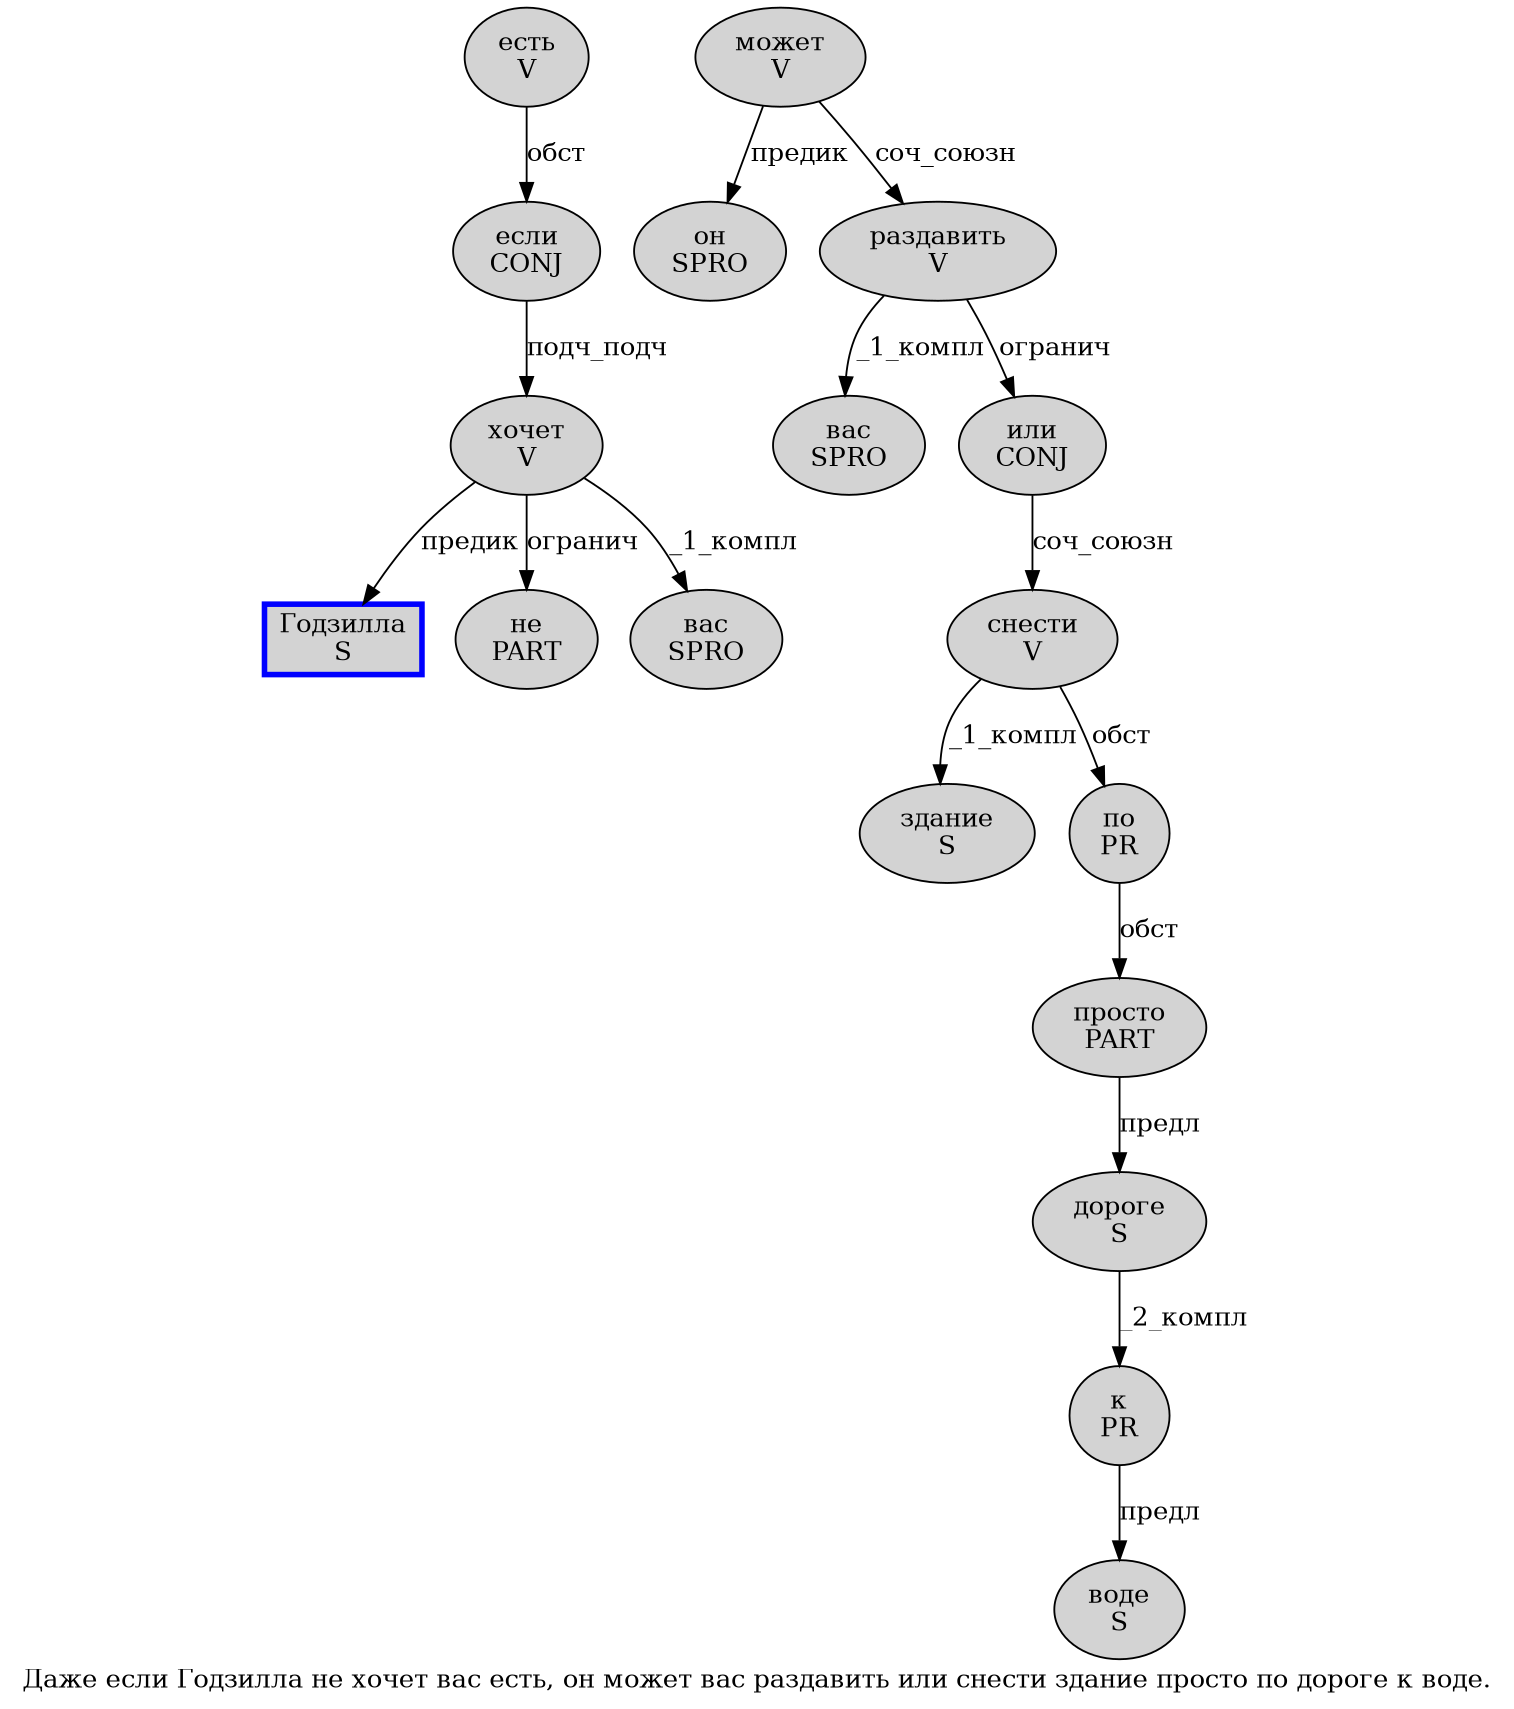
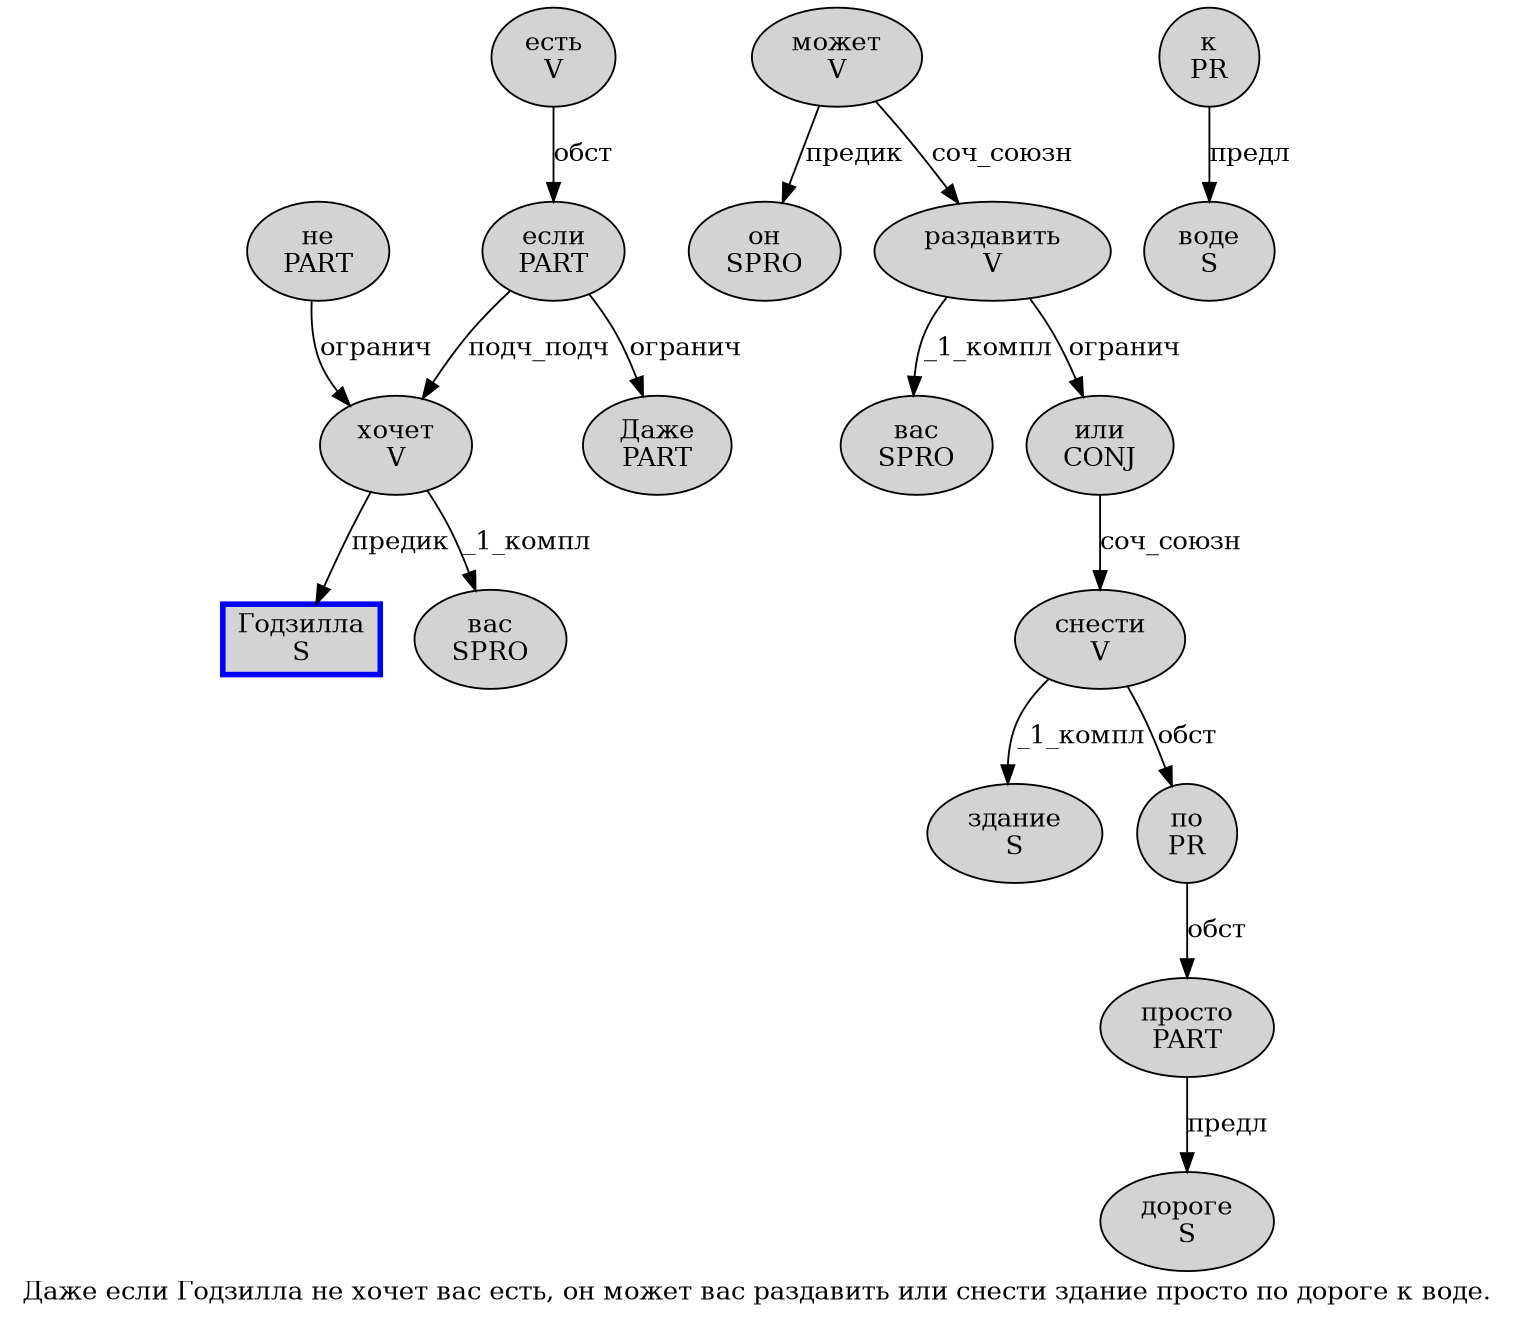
node "если CONJ": label "если CONJ" -> "если PART"
node "Даже PART": added
edge "хочет V" -> "не PART": reversed
edge "дороге S" -> "к PR": removed, label "_2_компл"
